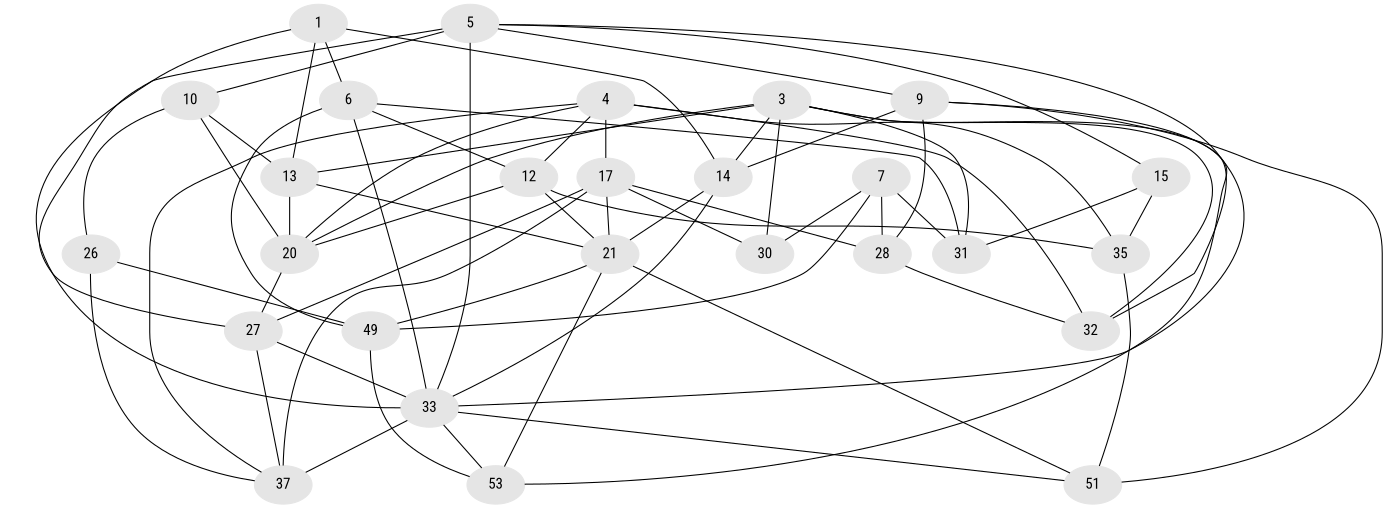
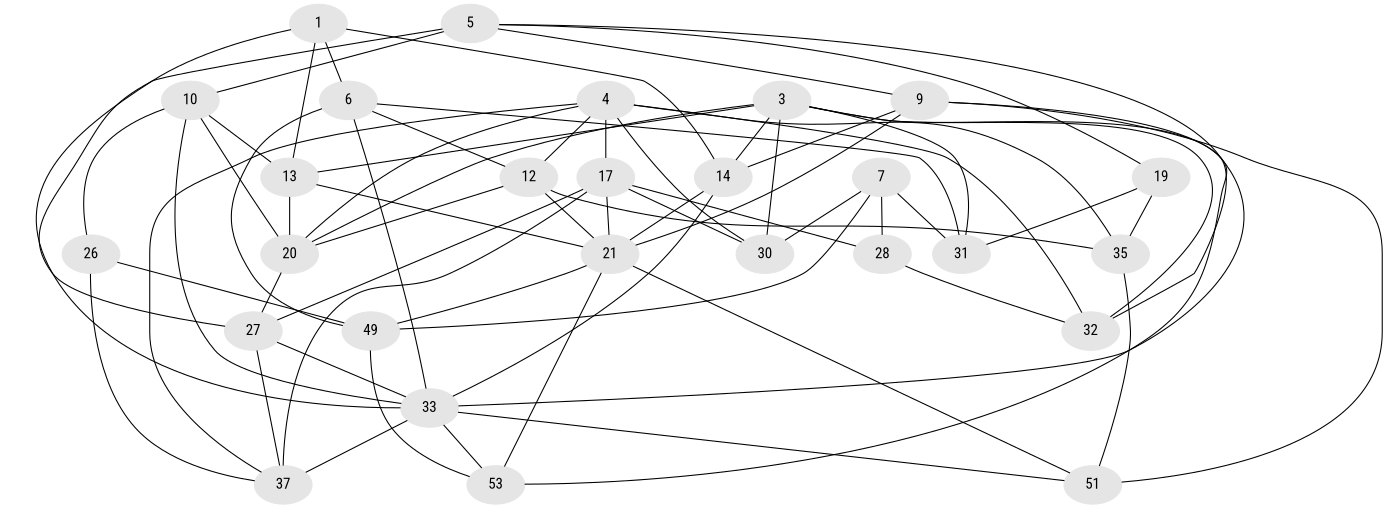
node "15": label "15" -> "19"
edge "9" -- "28": now "9" -- "21"
edge "4" -- "30": added
edge "5" -- "33": now "10" -- "33"
